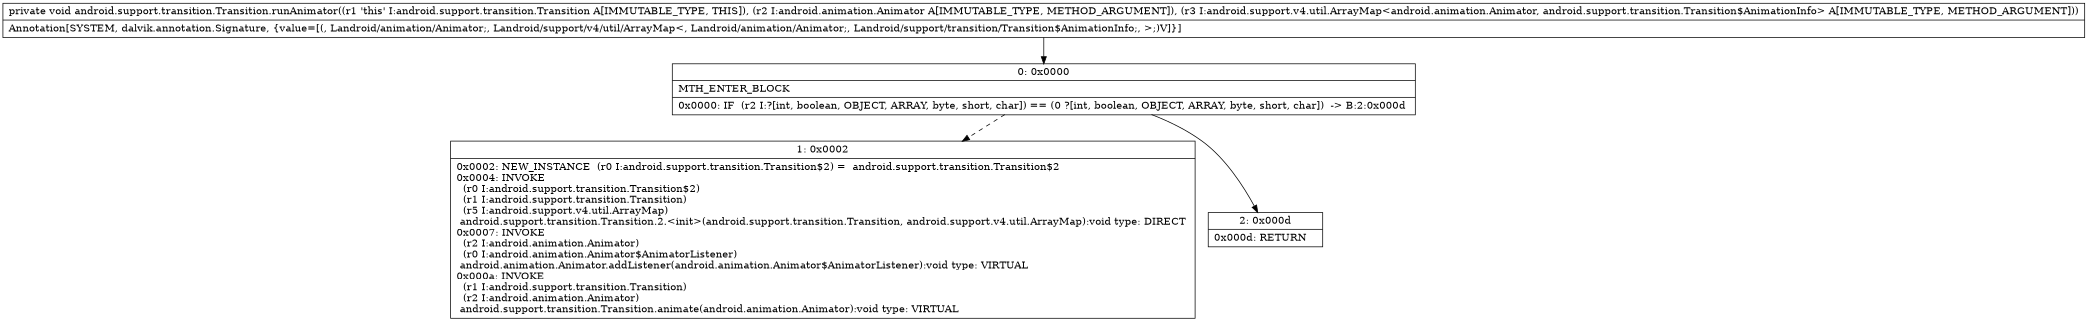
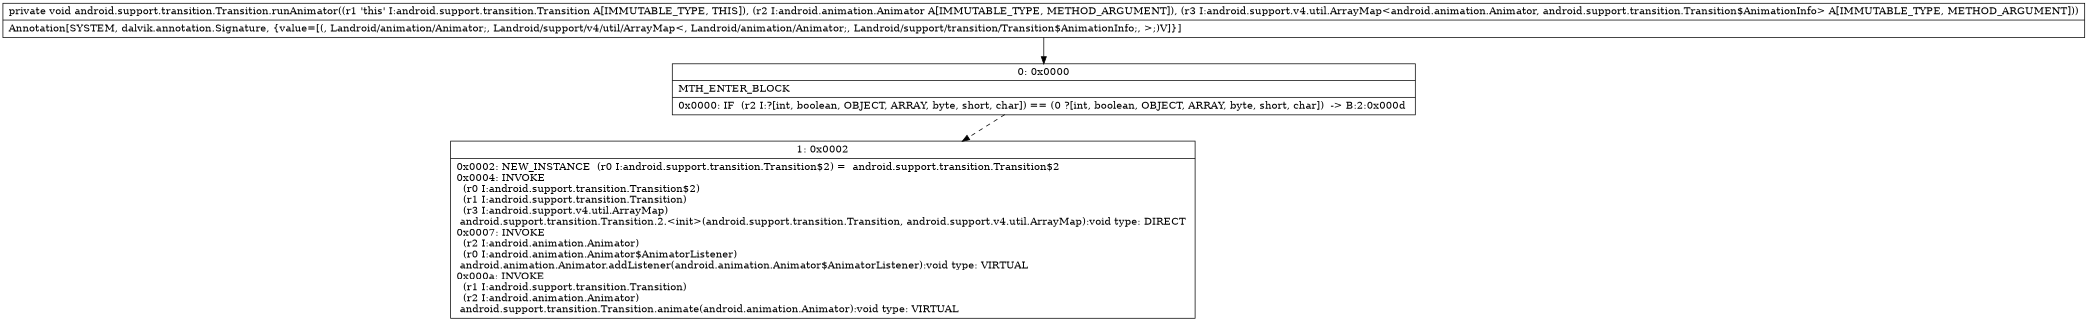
node "1: 0x0002": text "(r5 I:android.support.v4.util.ArrayMap)" -> "(r3 I:android.support.v4.util.ArrayMap)"
node "2: 0x000d": removed
